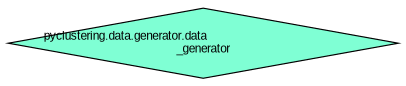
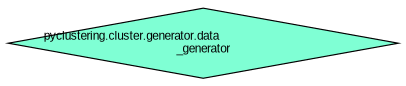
node "pyclustering.data.generator.data _generator": label "pyclustering.data.generator.data _generator" -> "pyclustering.cluster.generator.data _generator"
